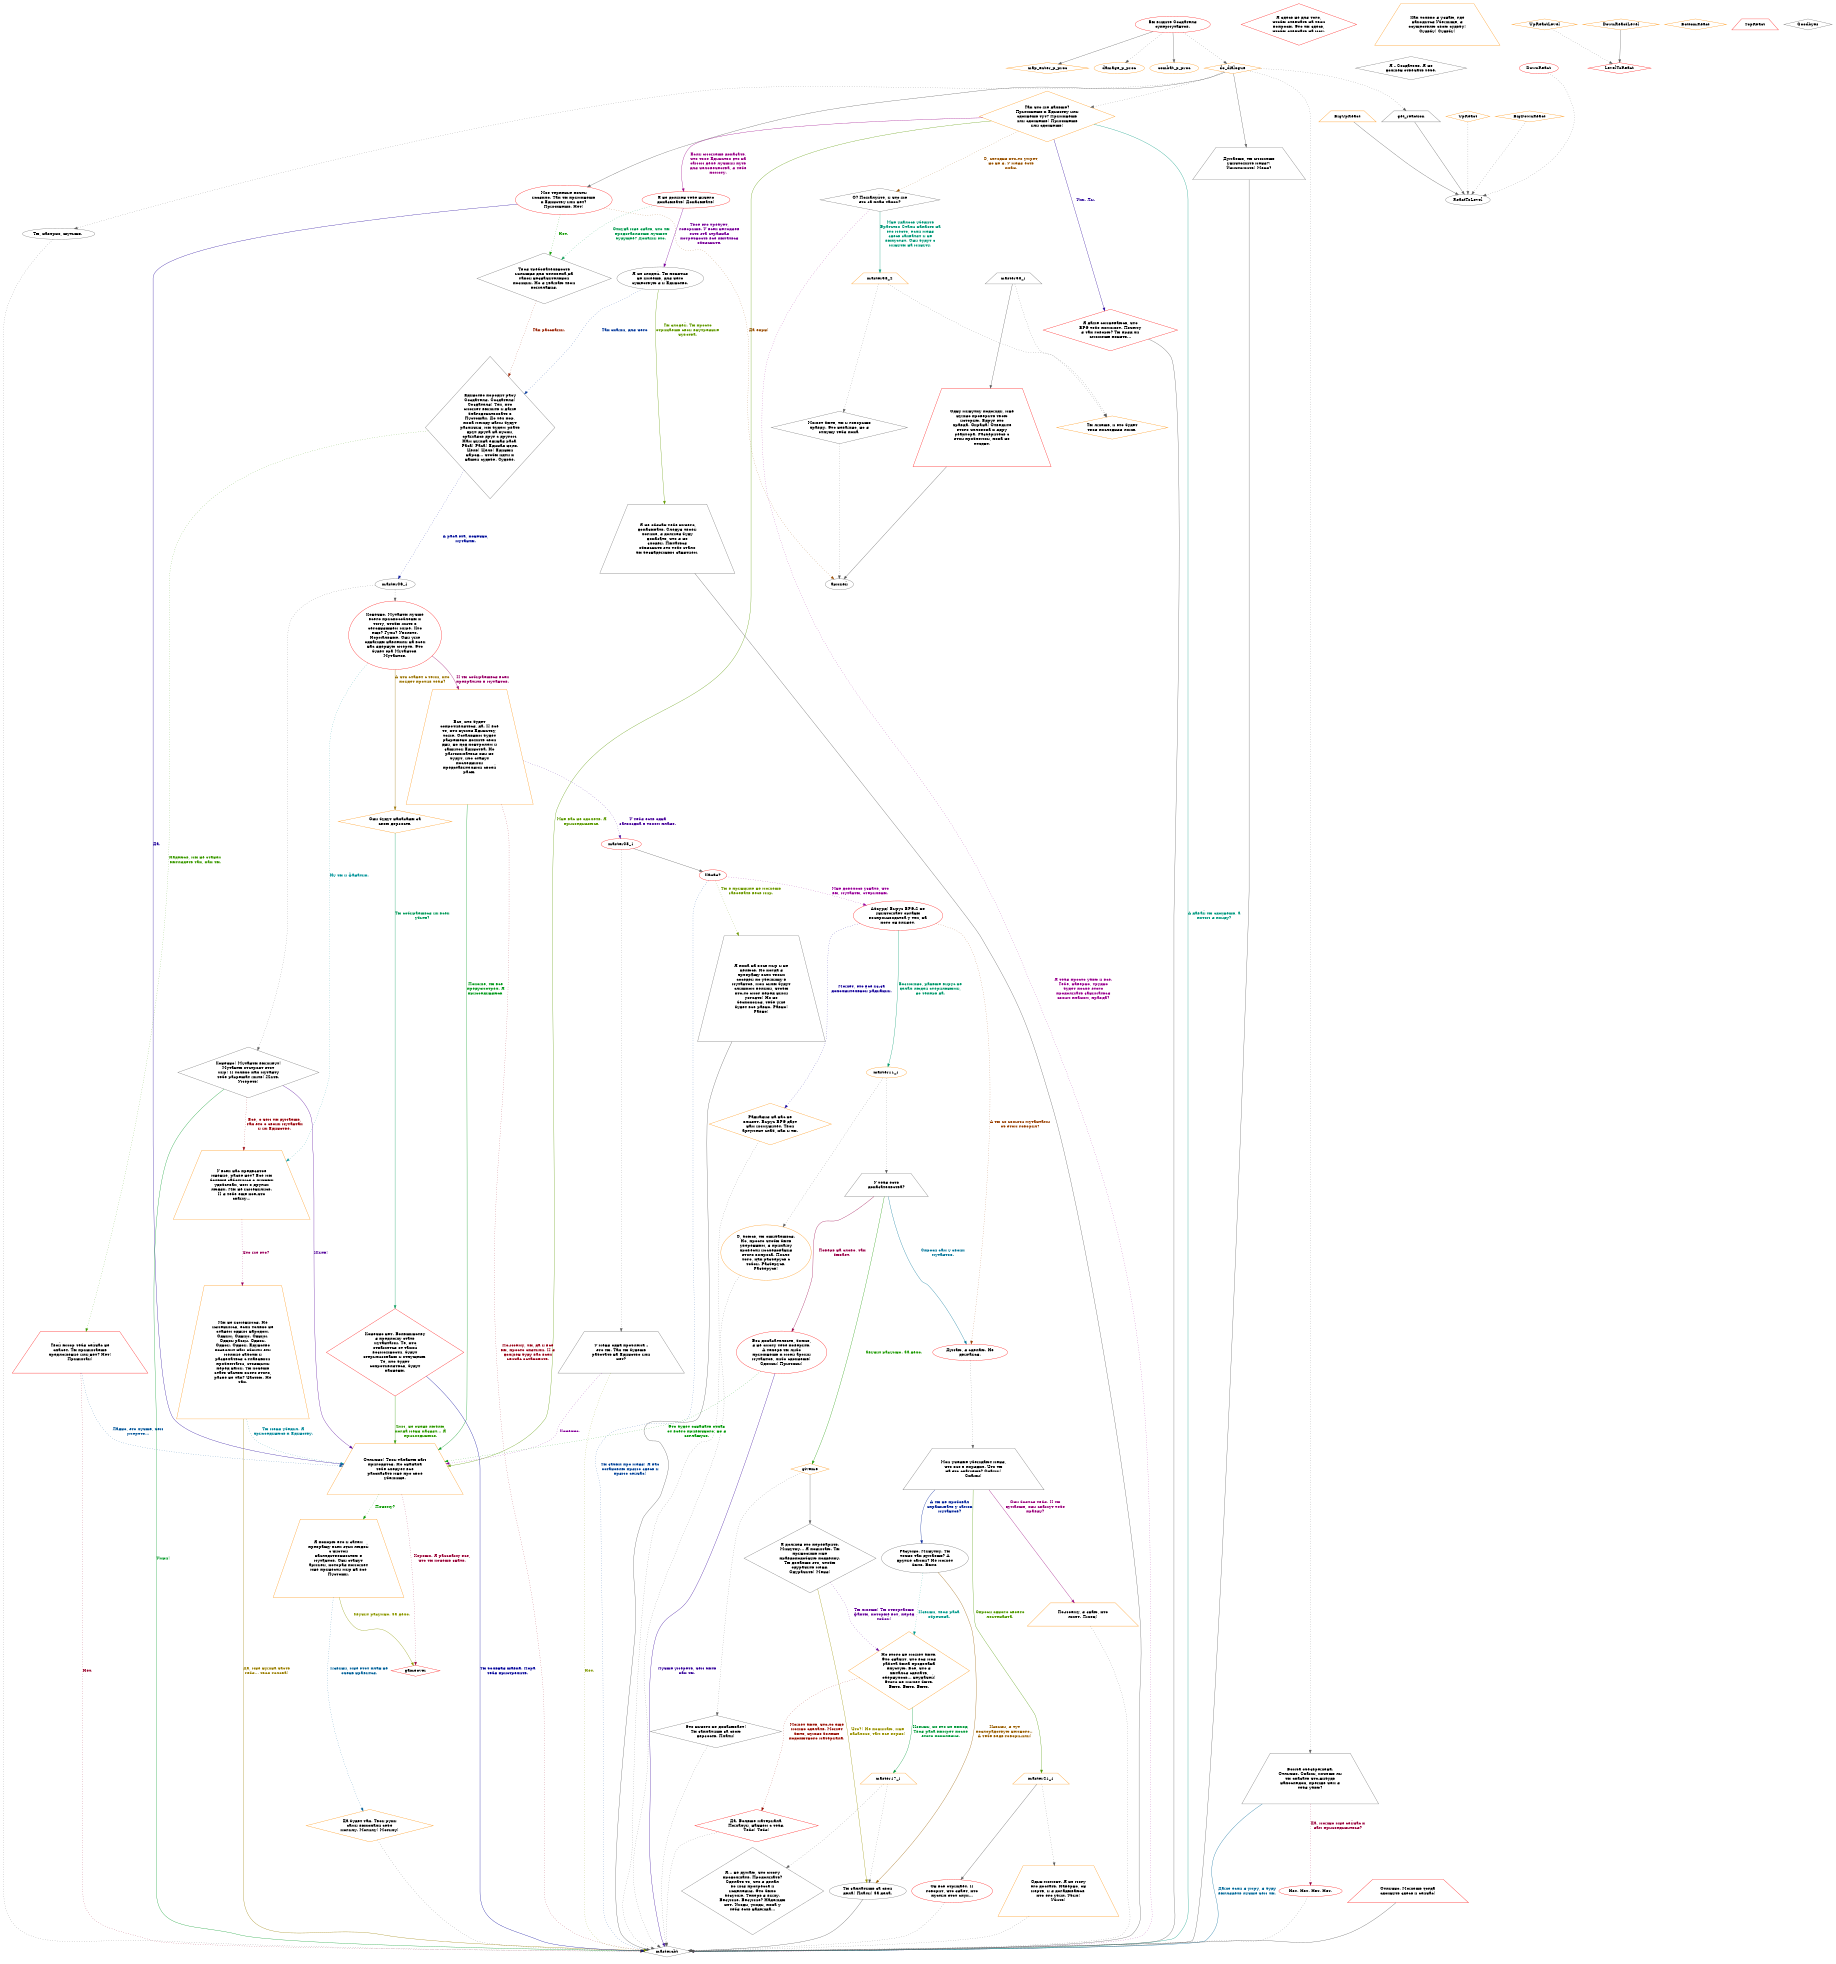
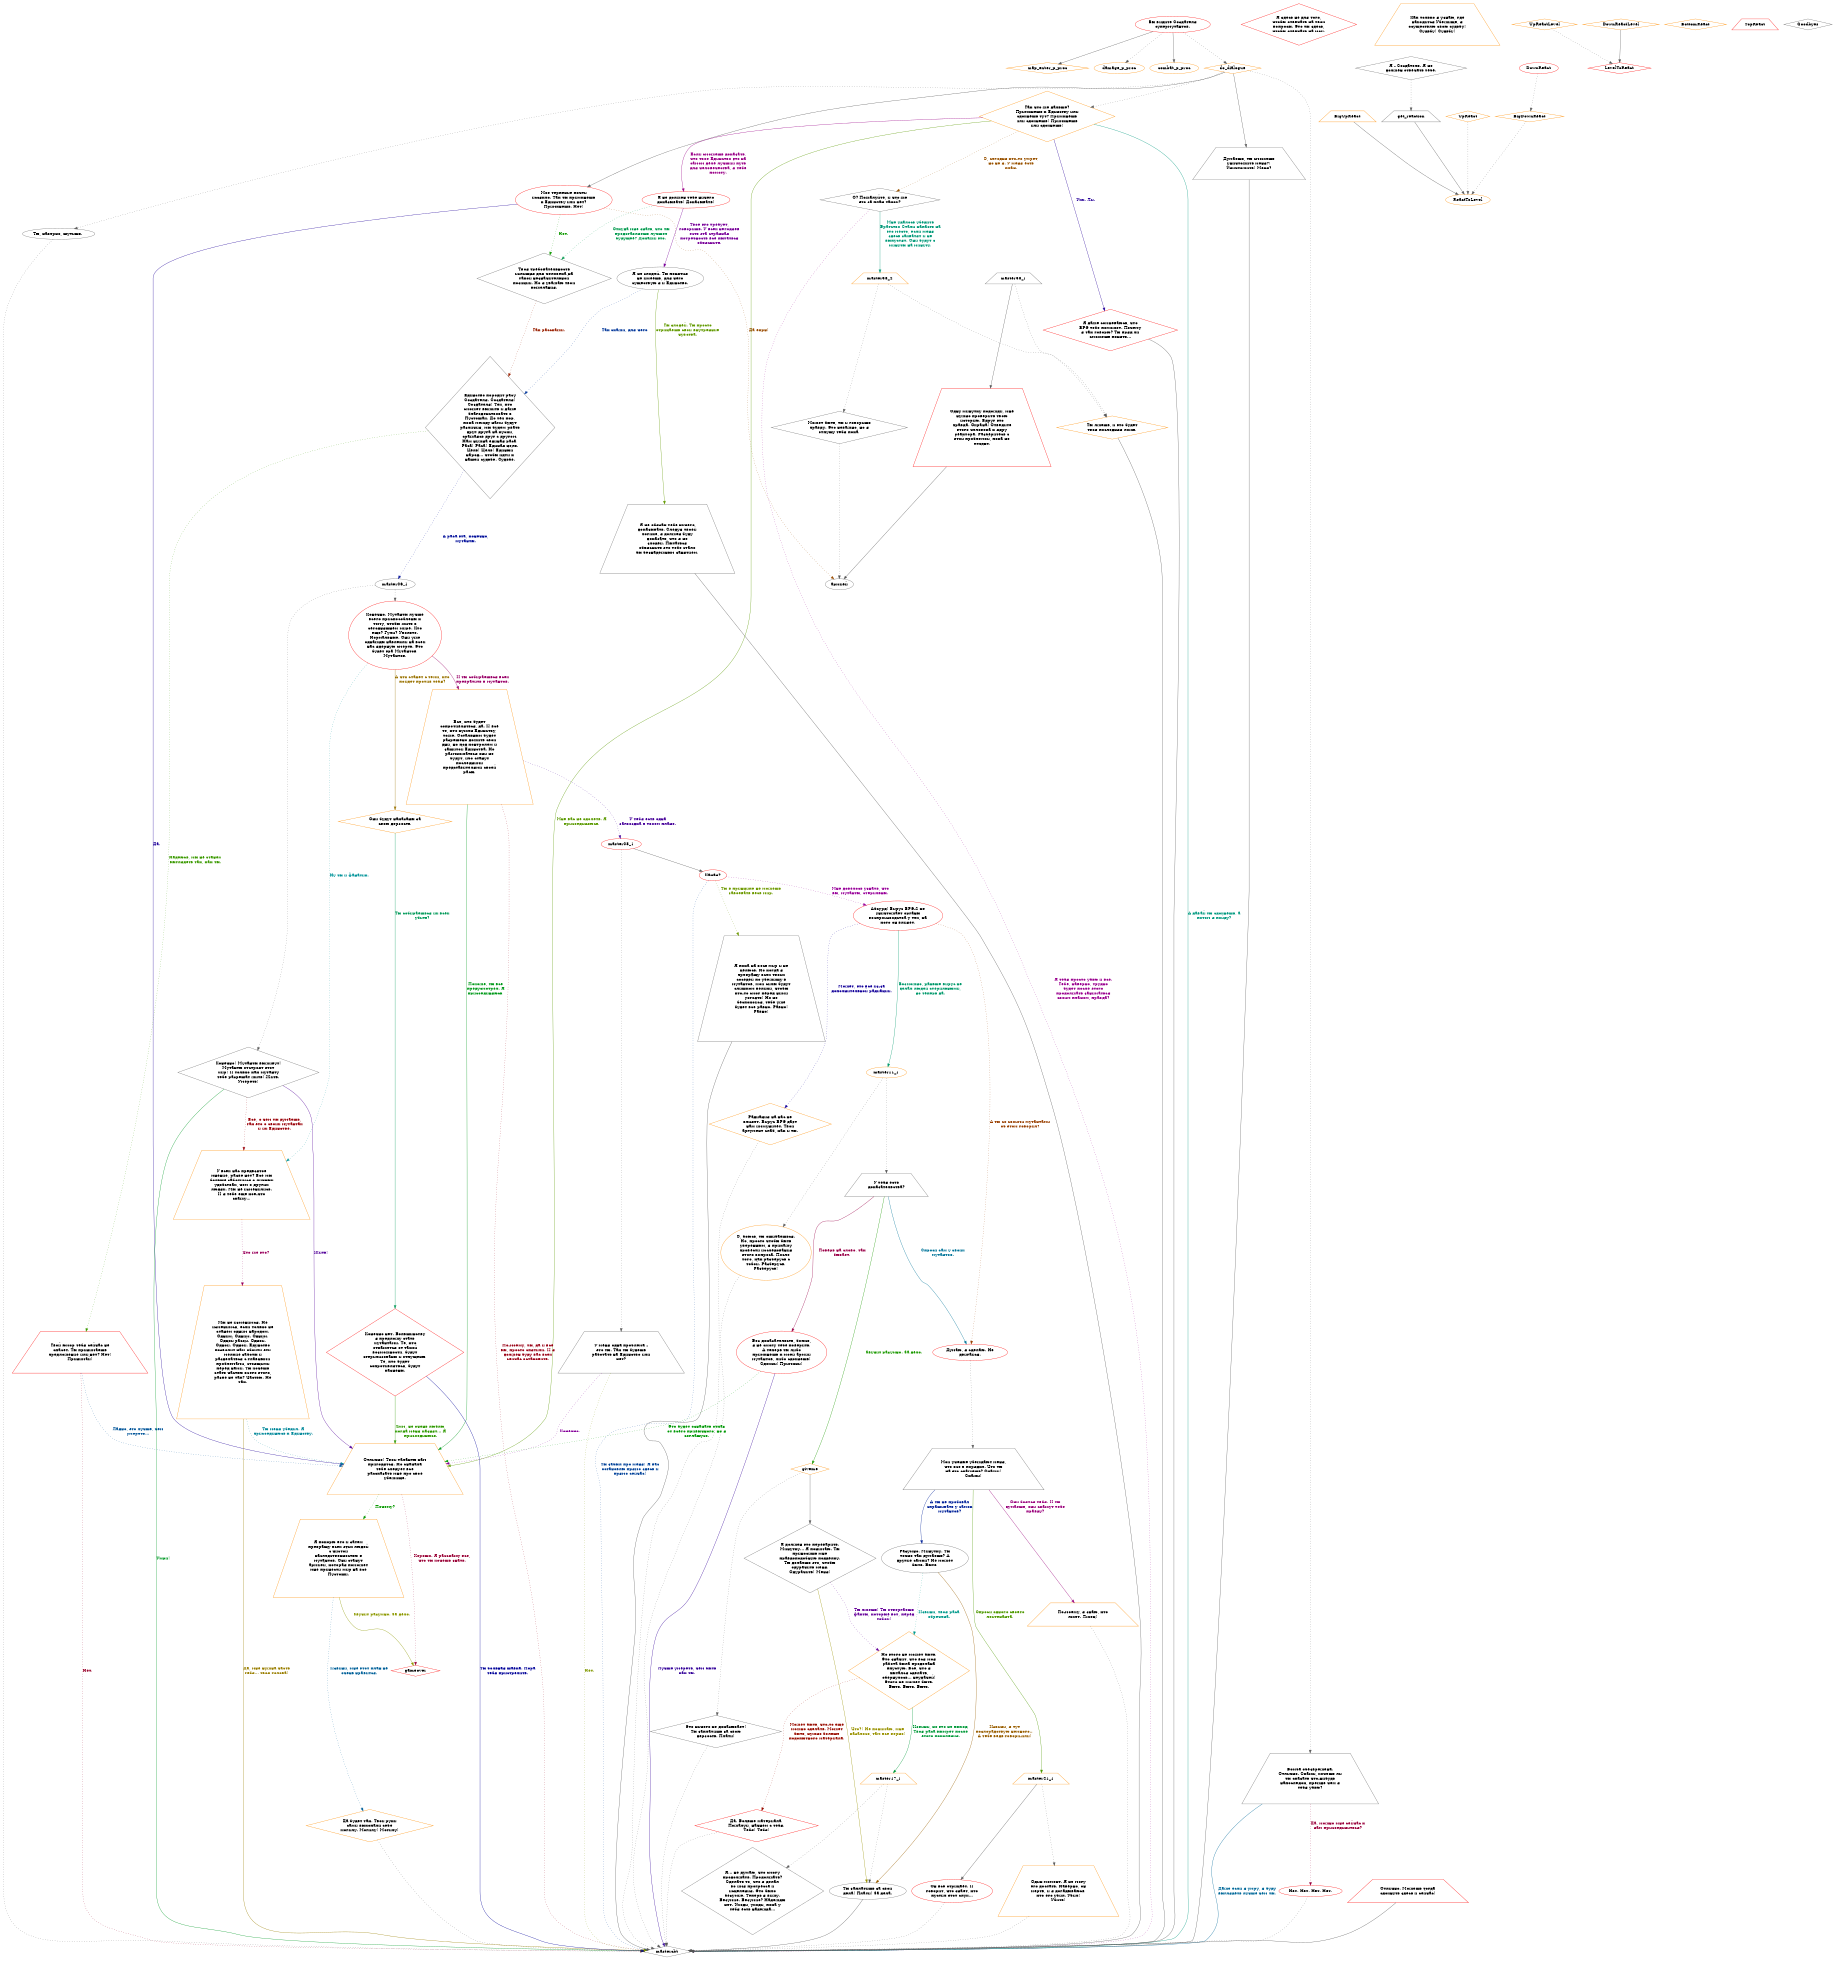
edge "do_dialogue" -> "get_reaction": now "Я - Создатель. Я не должен отвечать тебе." -> "get_reaction"
edge "DownReact" -> "ReactToLevel": now "DownReact" -> "BigDownReact"
node "ReactToLevel": color gray40 -> darkorange
edge "Ты лжешь, и это будет твоя последняя ложь." -> "mastercbt": added
